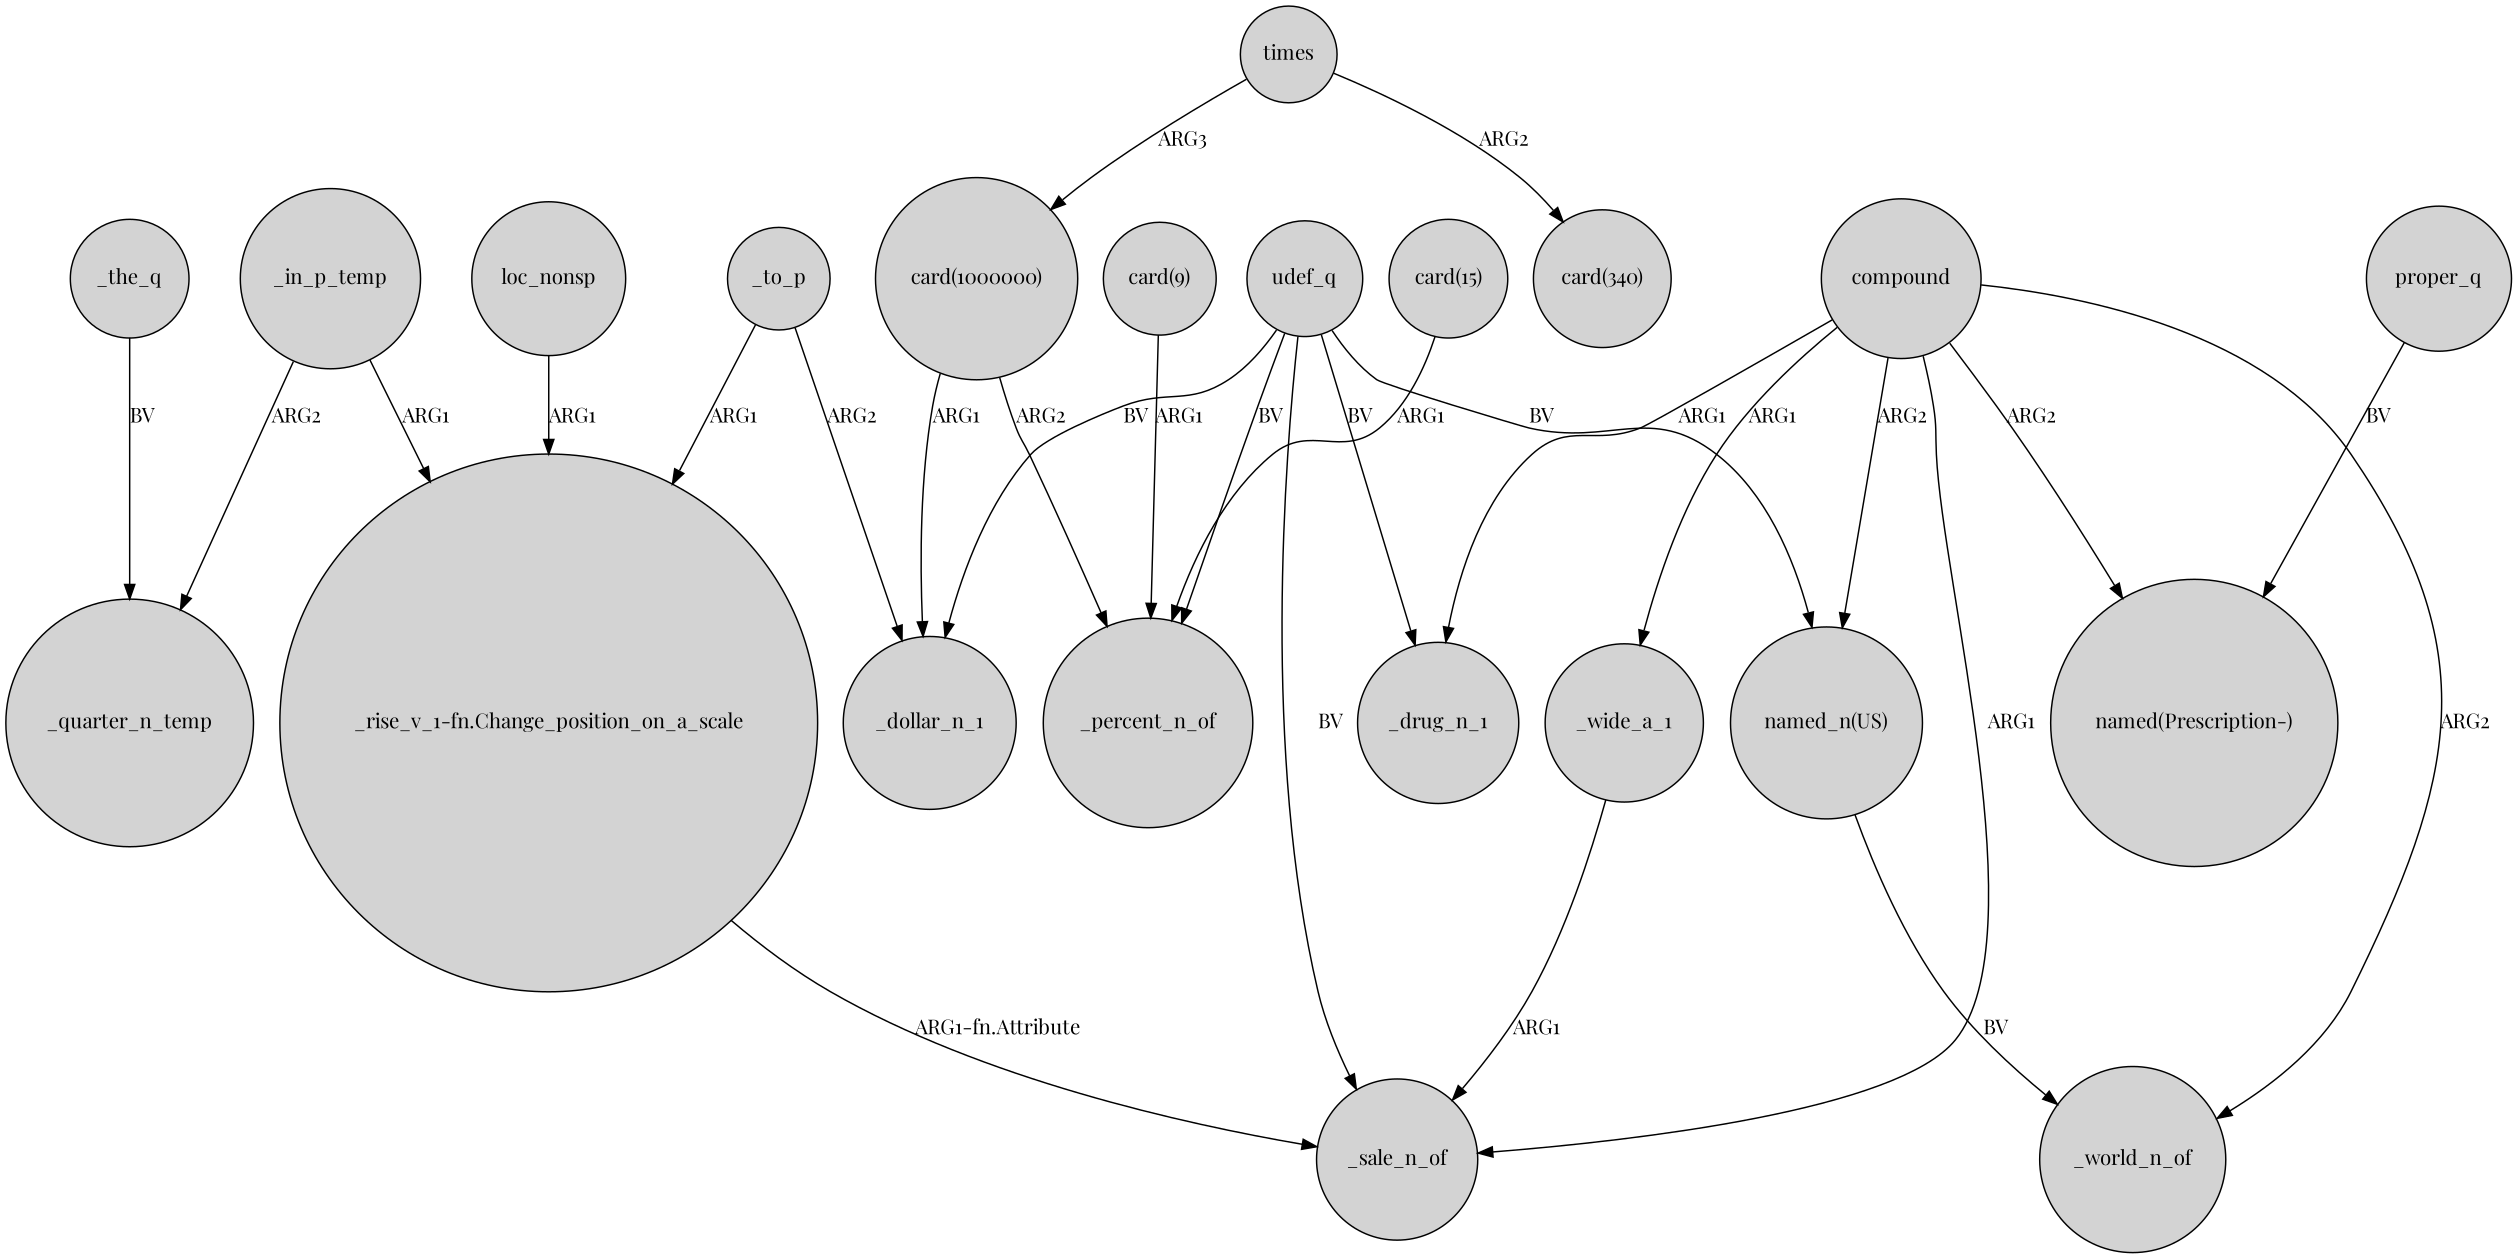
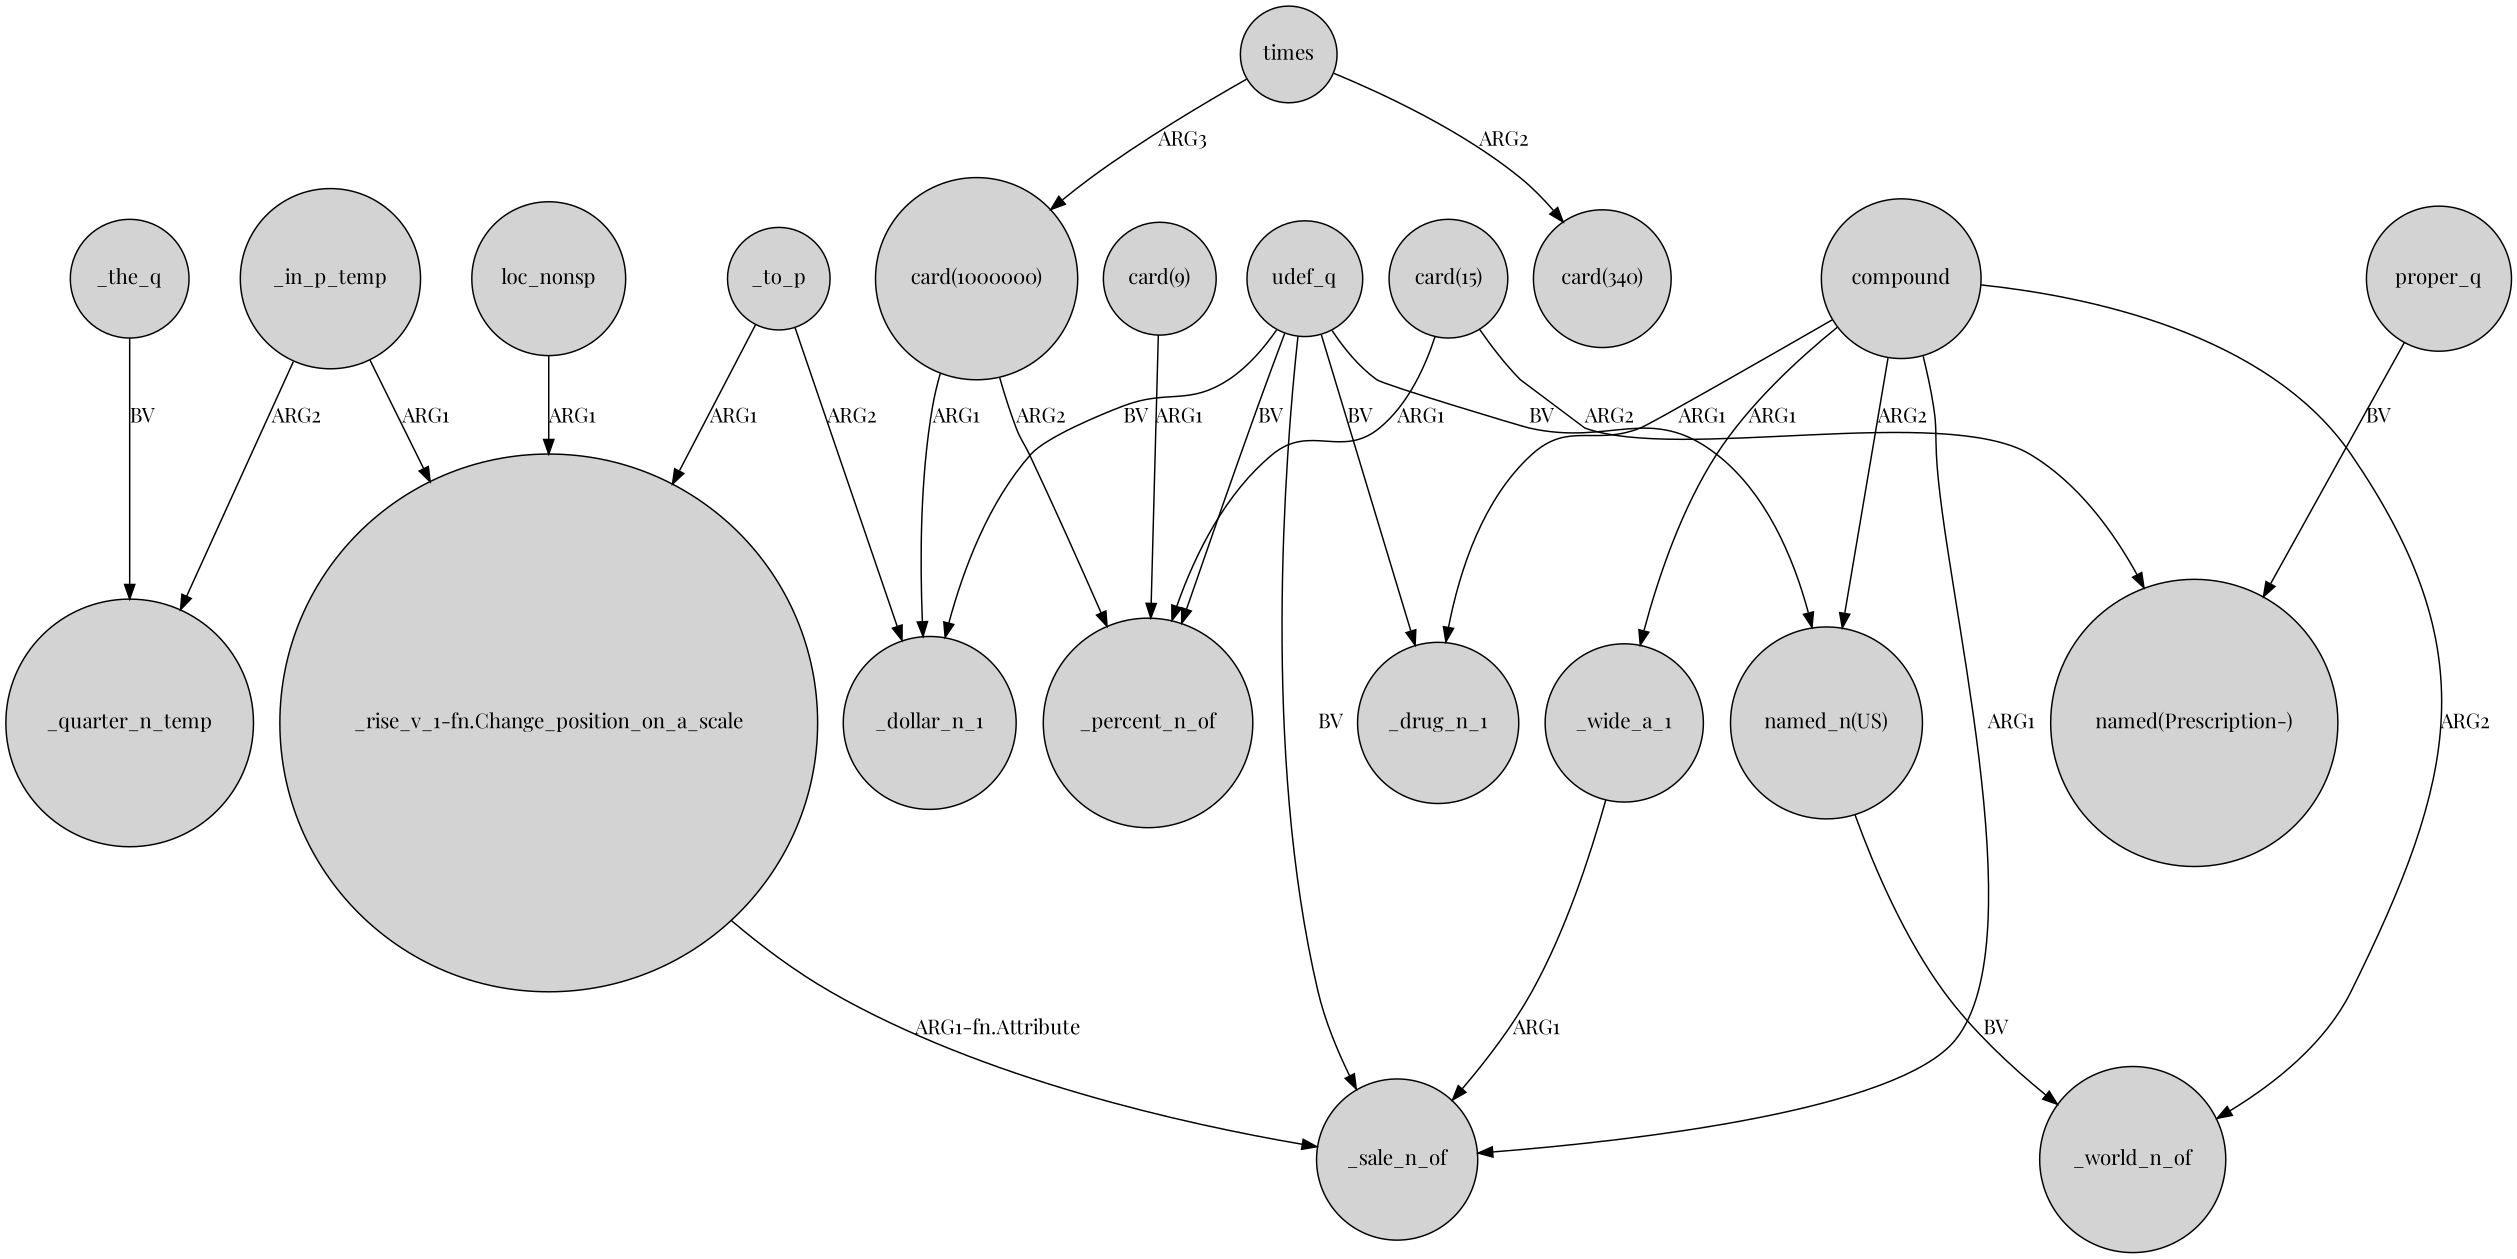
edge "compound" -> "named(Prescription-)": now "card(15)" -> "named(Prescription-)"
